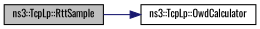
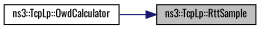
edge "ns3::TcpLp::RttSample" -> "ns3::TcpLp::OwdCalculator": reversed
